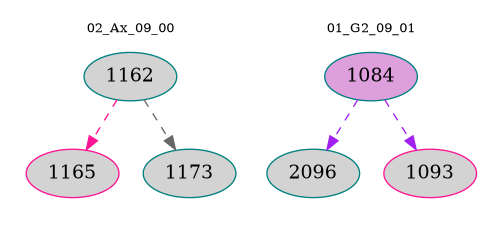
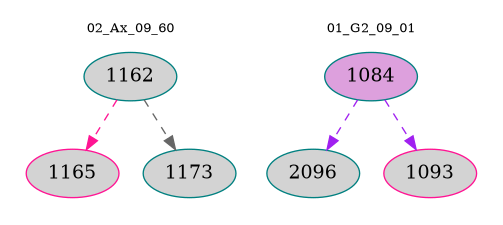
cluster "02_Ax_09_00": label "02_Ax_09_00" -> "02_Ax_09_60"
